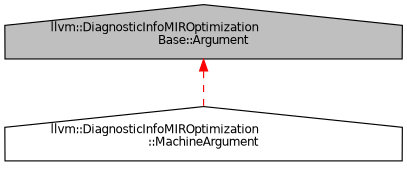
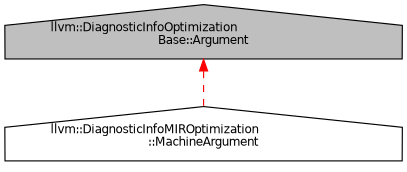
node "llvm::DiagnosticInfoMIROptimization Base::Argument": label "llvm::DiagnosticInfoMIROptimization Base::Argument" -> "llvm::DiagnosticInfoOptimization Base::Argument"
